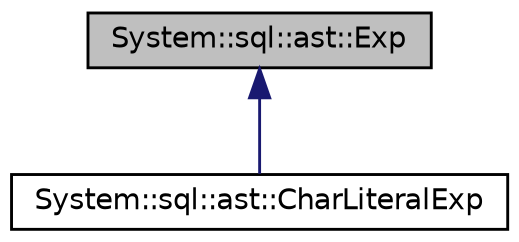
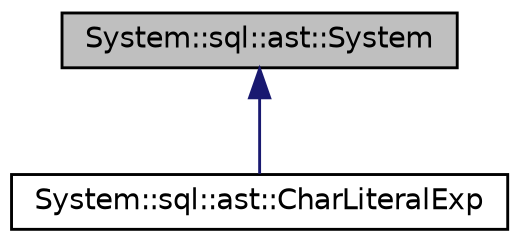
node "System::sql::ast::Exp": label "System::sql::ast::Exp" -> "System::sql::ast::System"
